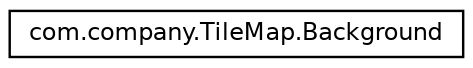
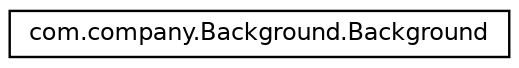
node "com.company.TileMap.Background": label "com.company.TileMap.Background" -> "com.company.Background.Background"
